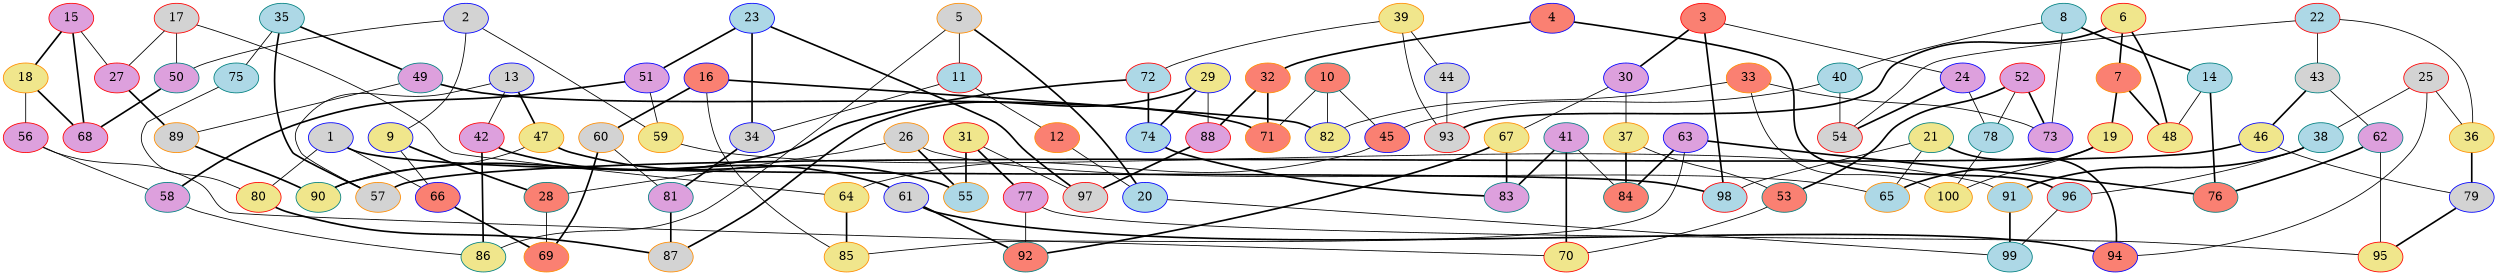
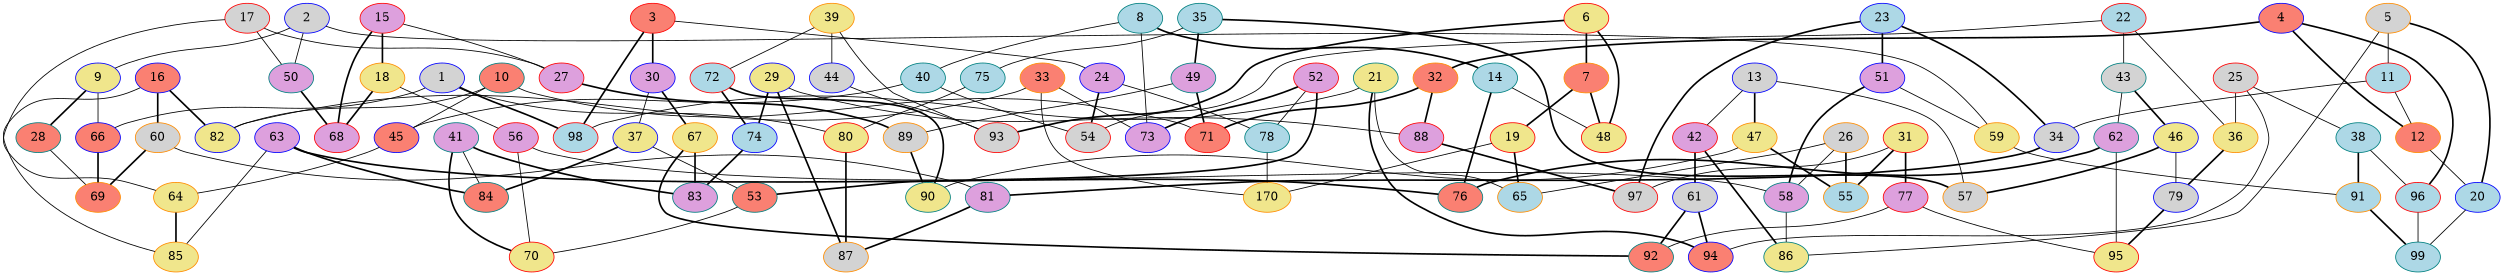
edge "4" -- "12": added
edge "30" -- "67": style solid -> bold
node "71": color darkorange -> red
node "37": color darkorange -> blue
edge "26" -- "28": now "26" -- "58"
node "100": label "100" -> "170"
